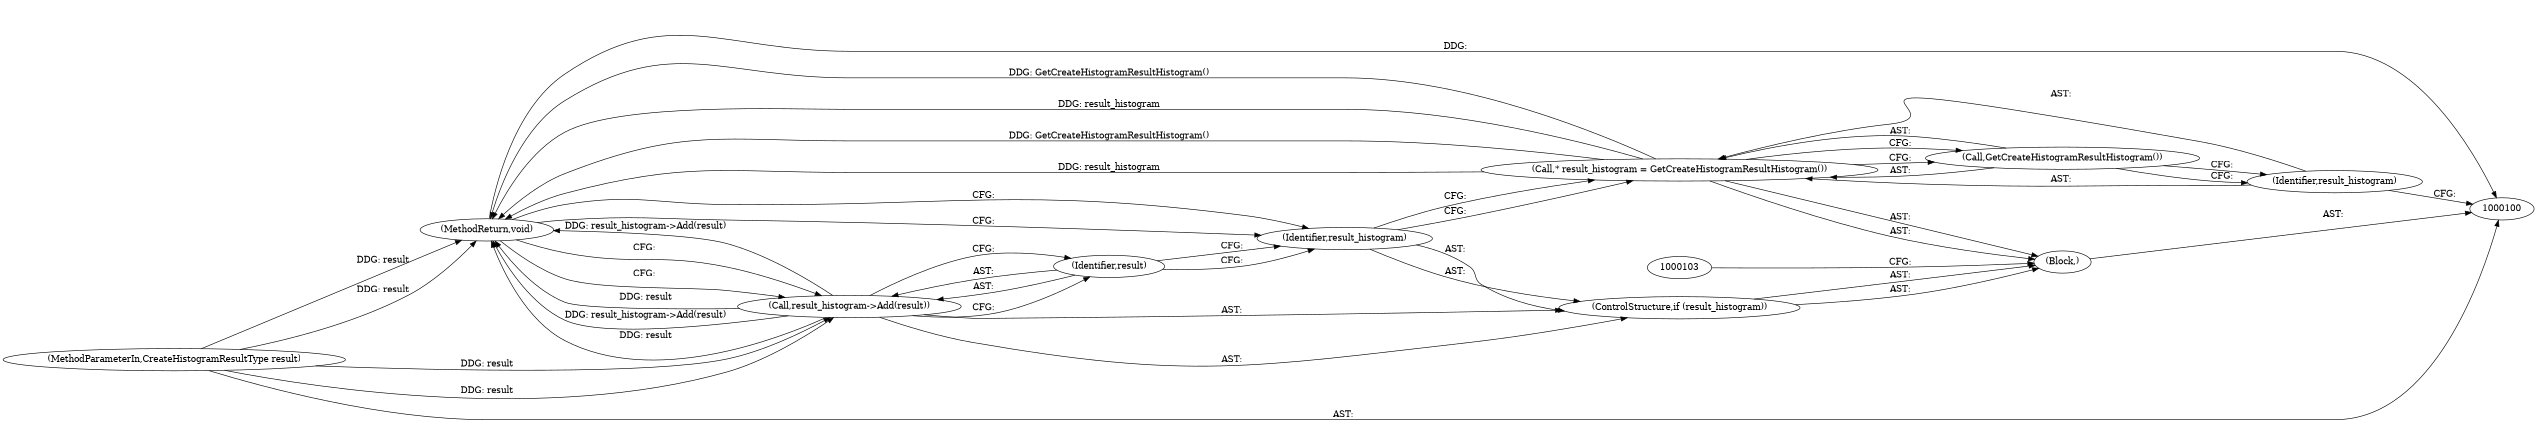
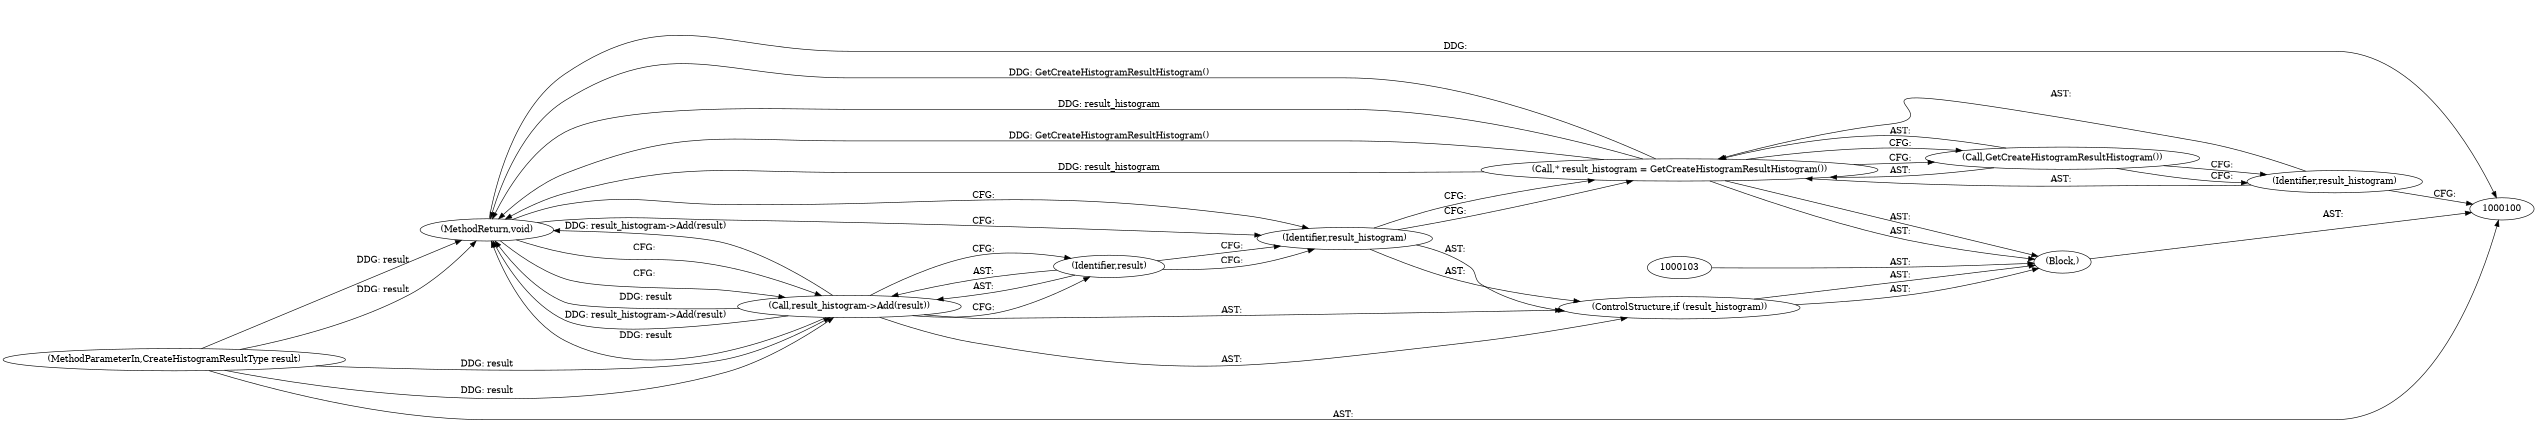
edge "1000103" -> "(Block,)": label "CFG: " -> "AST: "
